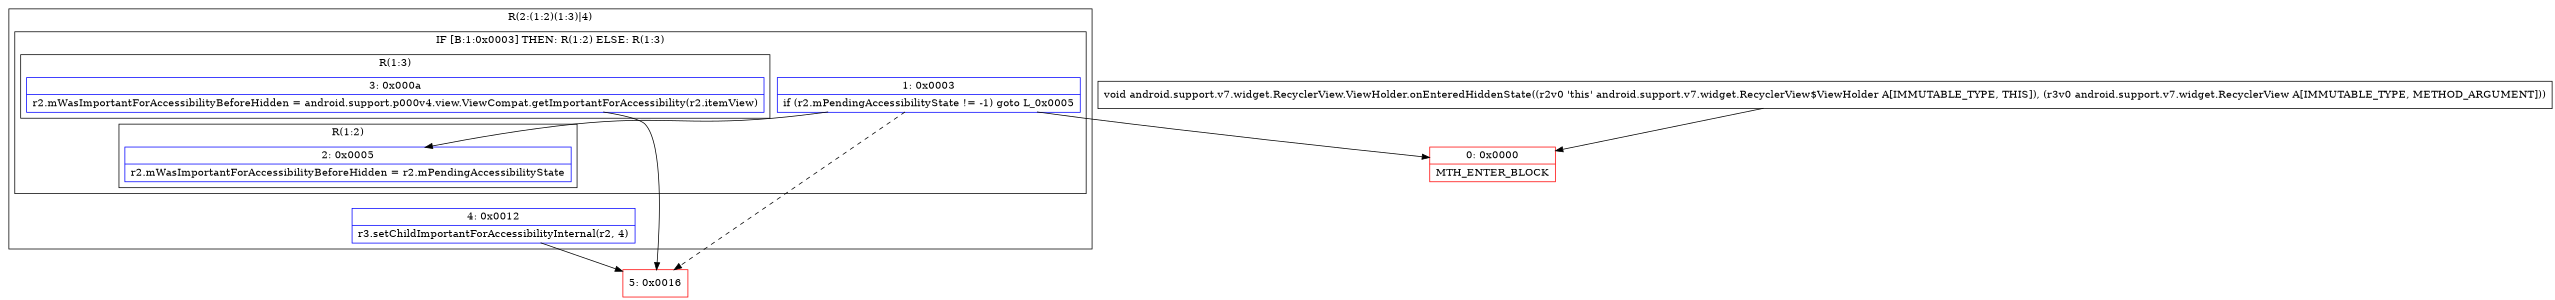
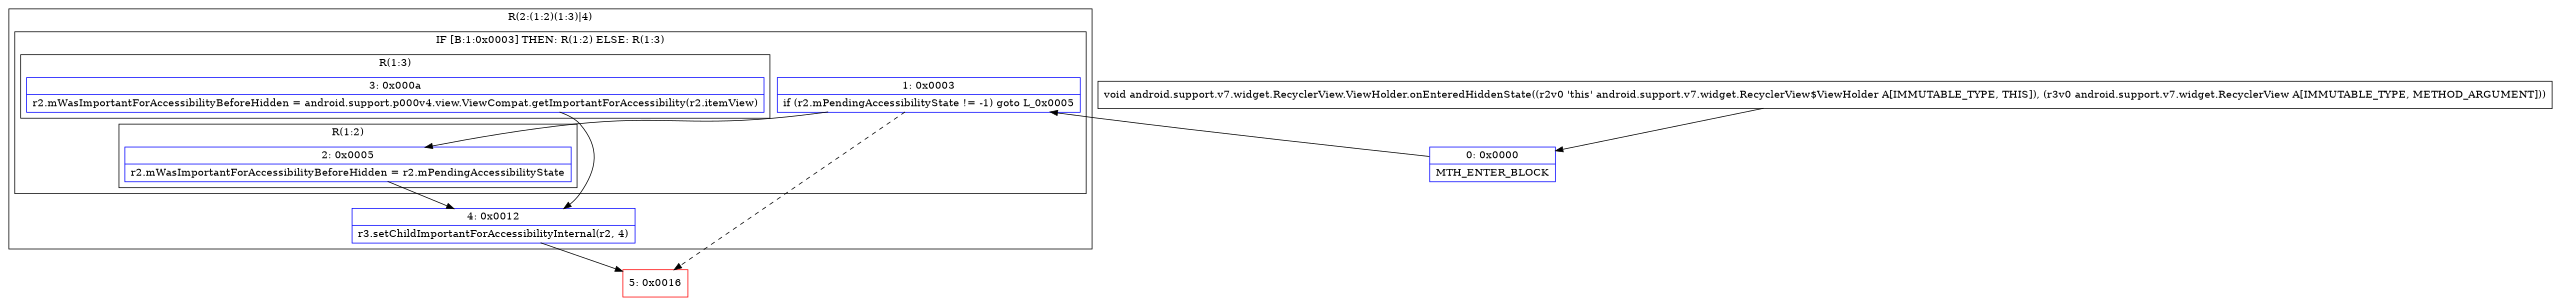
edge "1: 0x0003" -> "0: 0x0000": reversed
node "0: 0x0000": color red -> blue
edge "3: 0x000a" -> "5: 0x0016": now "3: 0x000a" -> "4: 0x0012"
edge "2: 0x0005" -> "4: 0x0012": added
